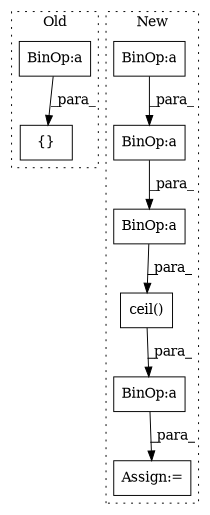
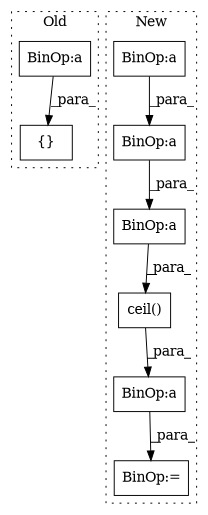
node "Assign:=": label "Assign:=" -> "BinOp:="
